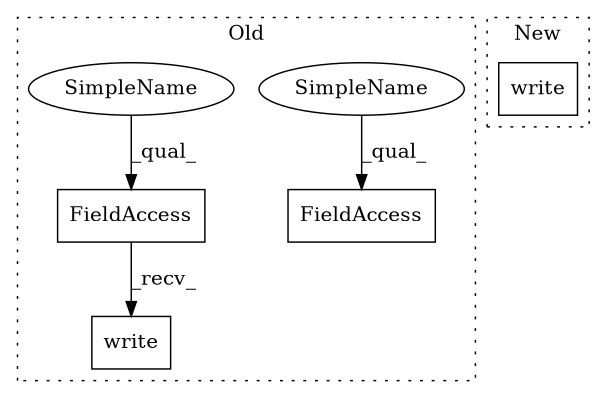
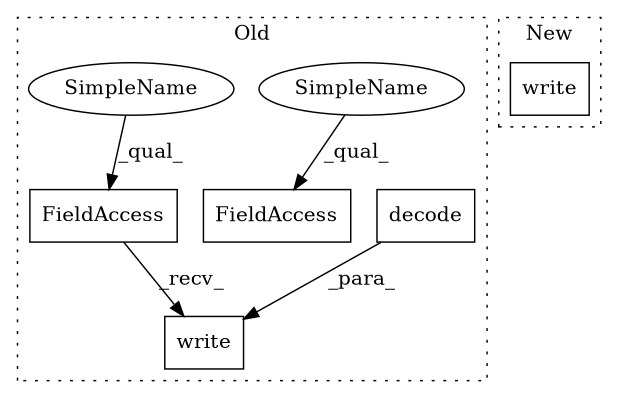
node "decode": added
